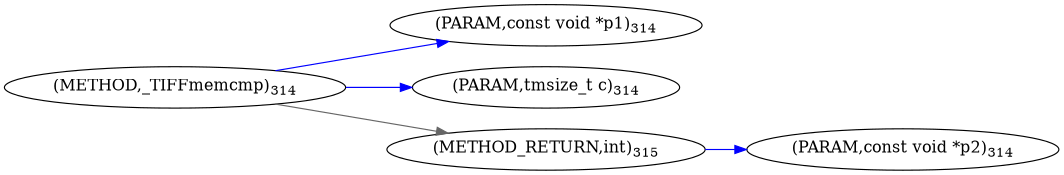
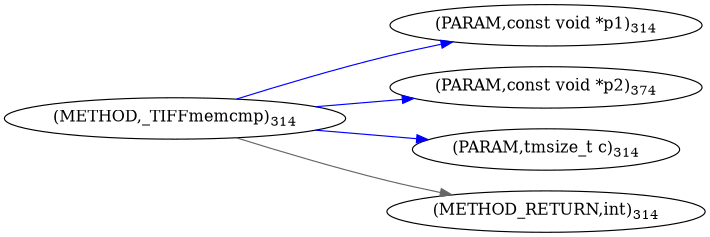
node "(METHOD_RETURN,int)": text "315" -> "314"
node "(PARAM,const void *p2)": text "314" -> "374"
edge "(METHOD_RETURN,int)" -> "(PARAM,const void *p2)": now "(METHOD,_TIFFmemcmp)" -> "(PARAM,const void *p2)"
